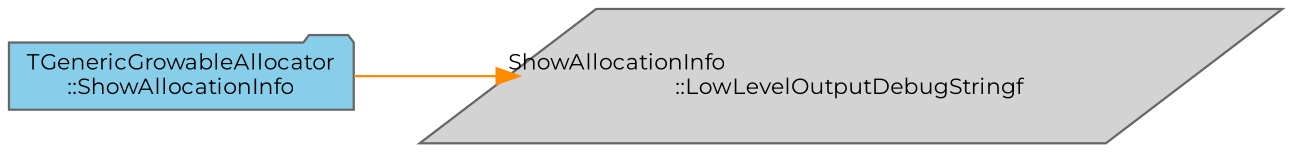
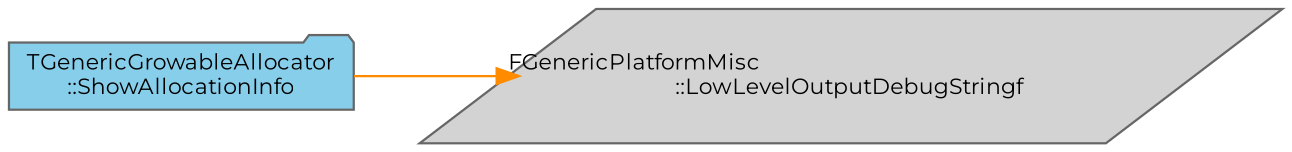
node "ShowAllocationInfo ::LowLevelOutputDebugStringf": label "ShowAllocationInfo ::LowLevelOutputDebugStringf" -> "FGenericPlatformMisc ::LowLevelOutputDebugStringf"
